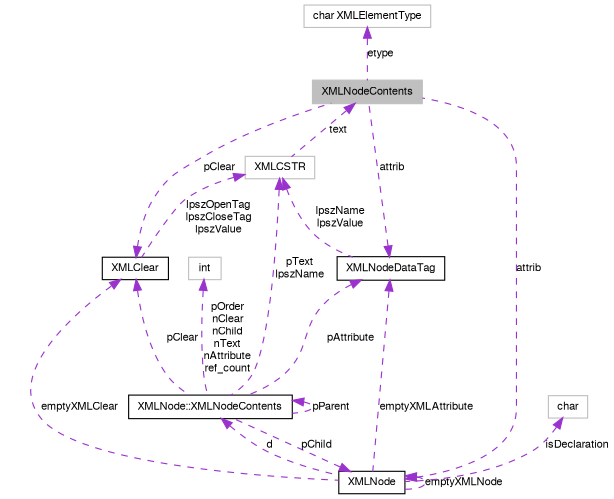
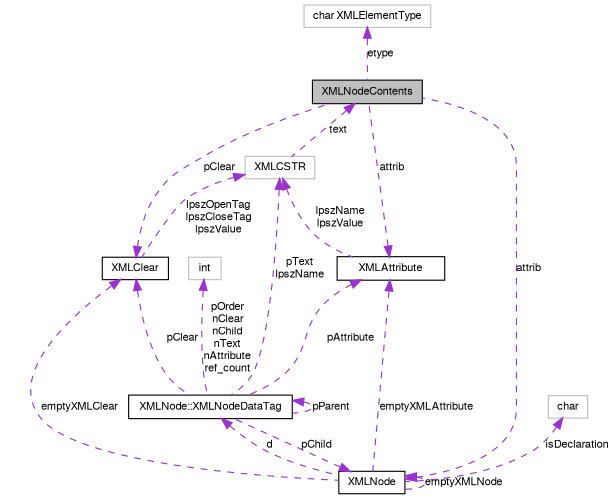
node "XMLNodeContents": color grey75 -> black
node "XMLNodeDataTag": label "XMLNodeDataTag" -> "XMLAttribute"
node "XMLNode::XMLNodeContents": label "XMLNode::XMLNodeContents" -> "XMLNode::XMLNodeDataTag"
